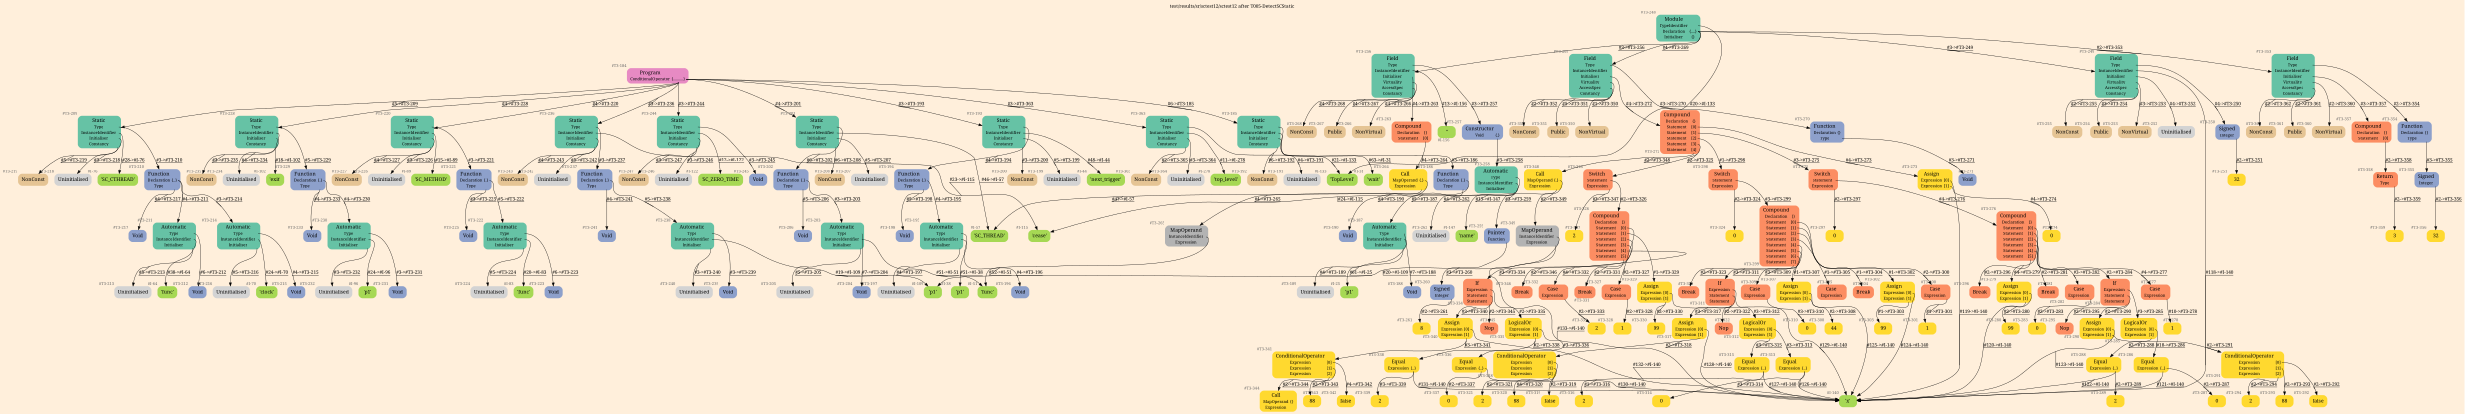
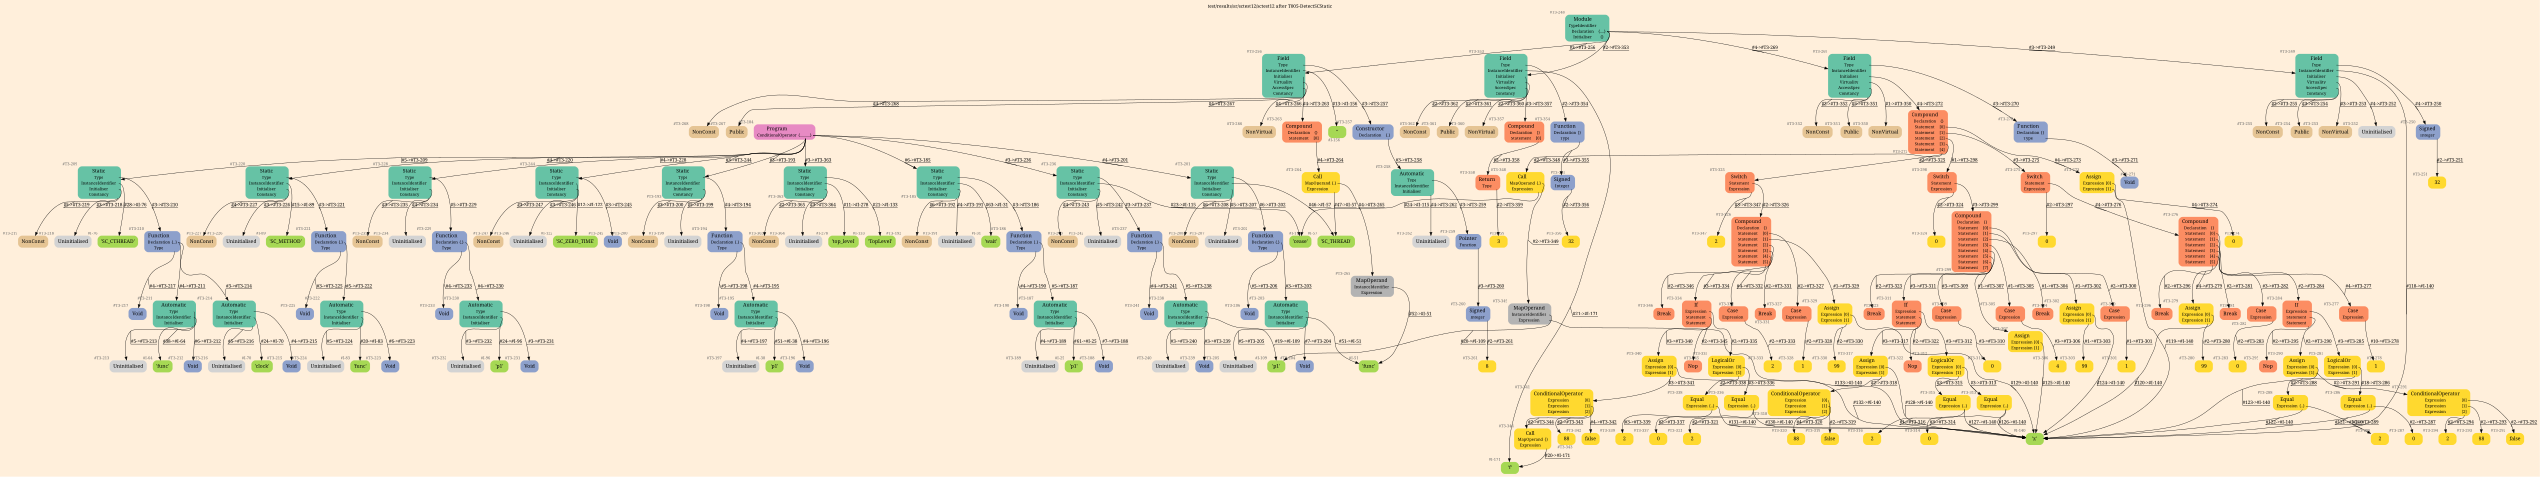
node "Constructor": text "Void" -> "Declaration"
edge "Module" -> "'TopLevel'": removed, label "#20->#I-133"
node "'exit'": removed
node "'next_trigger'": removed
node "'name'": removed
node "44": removed
node "4": added
node "'f'": added
